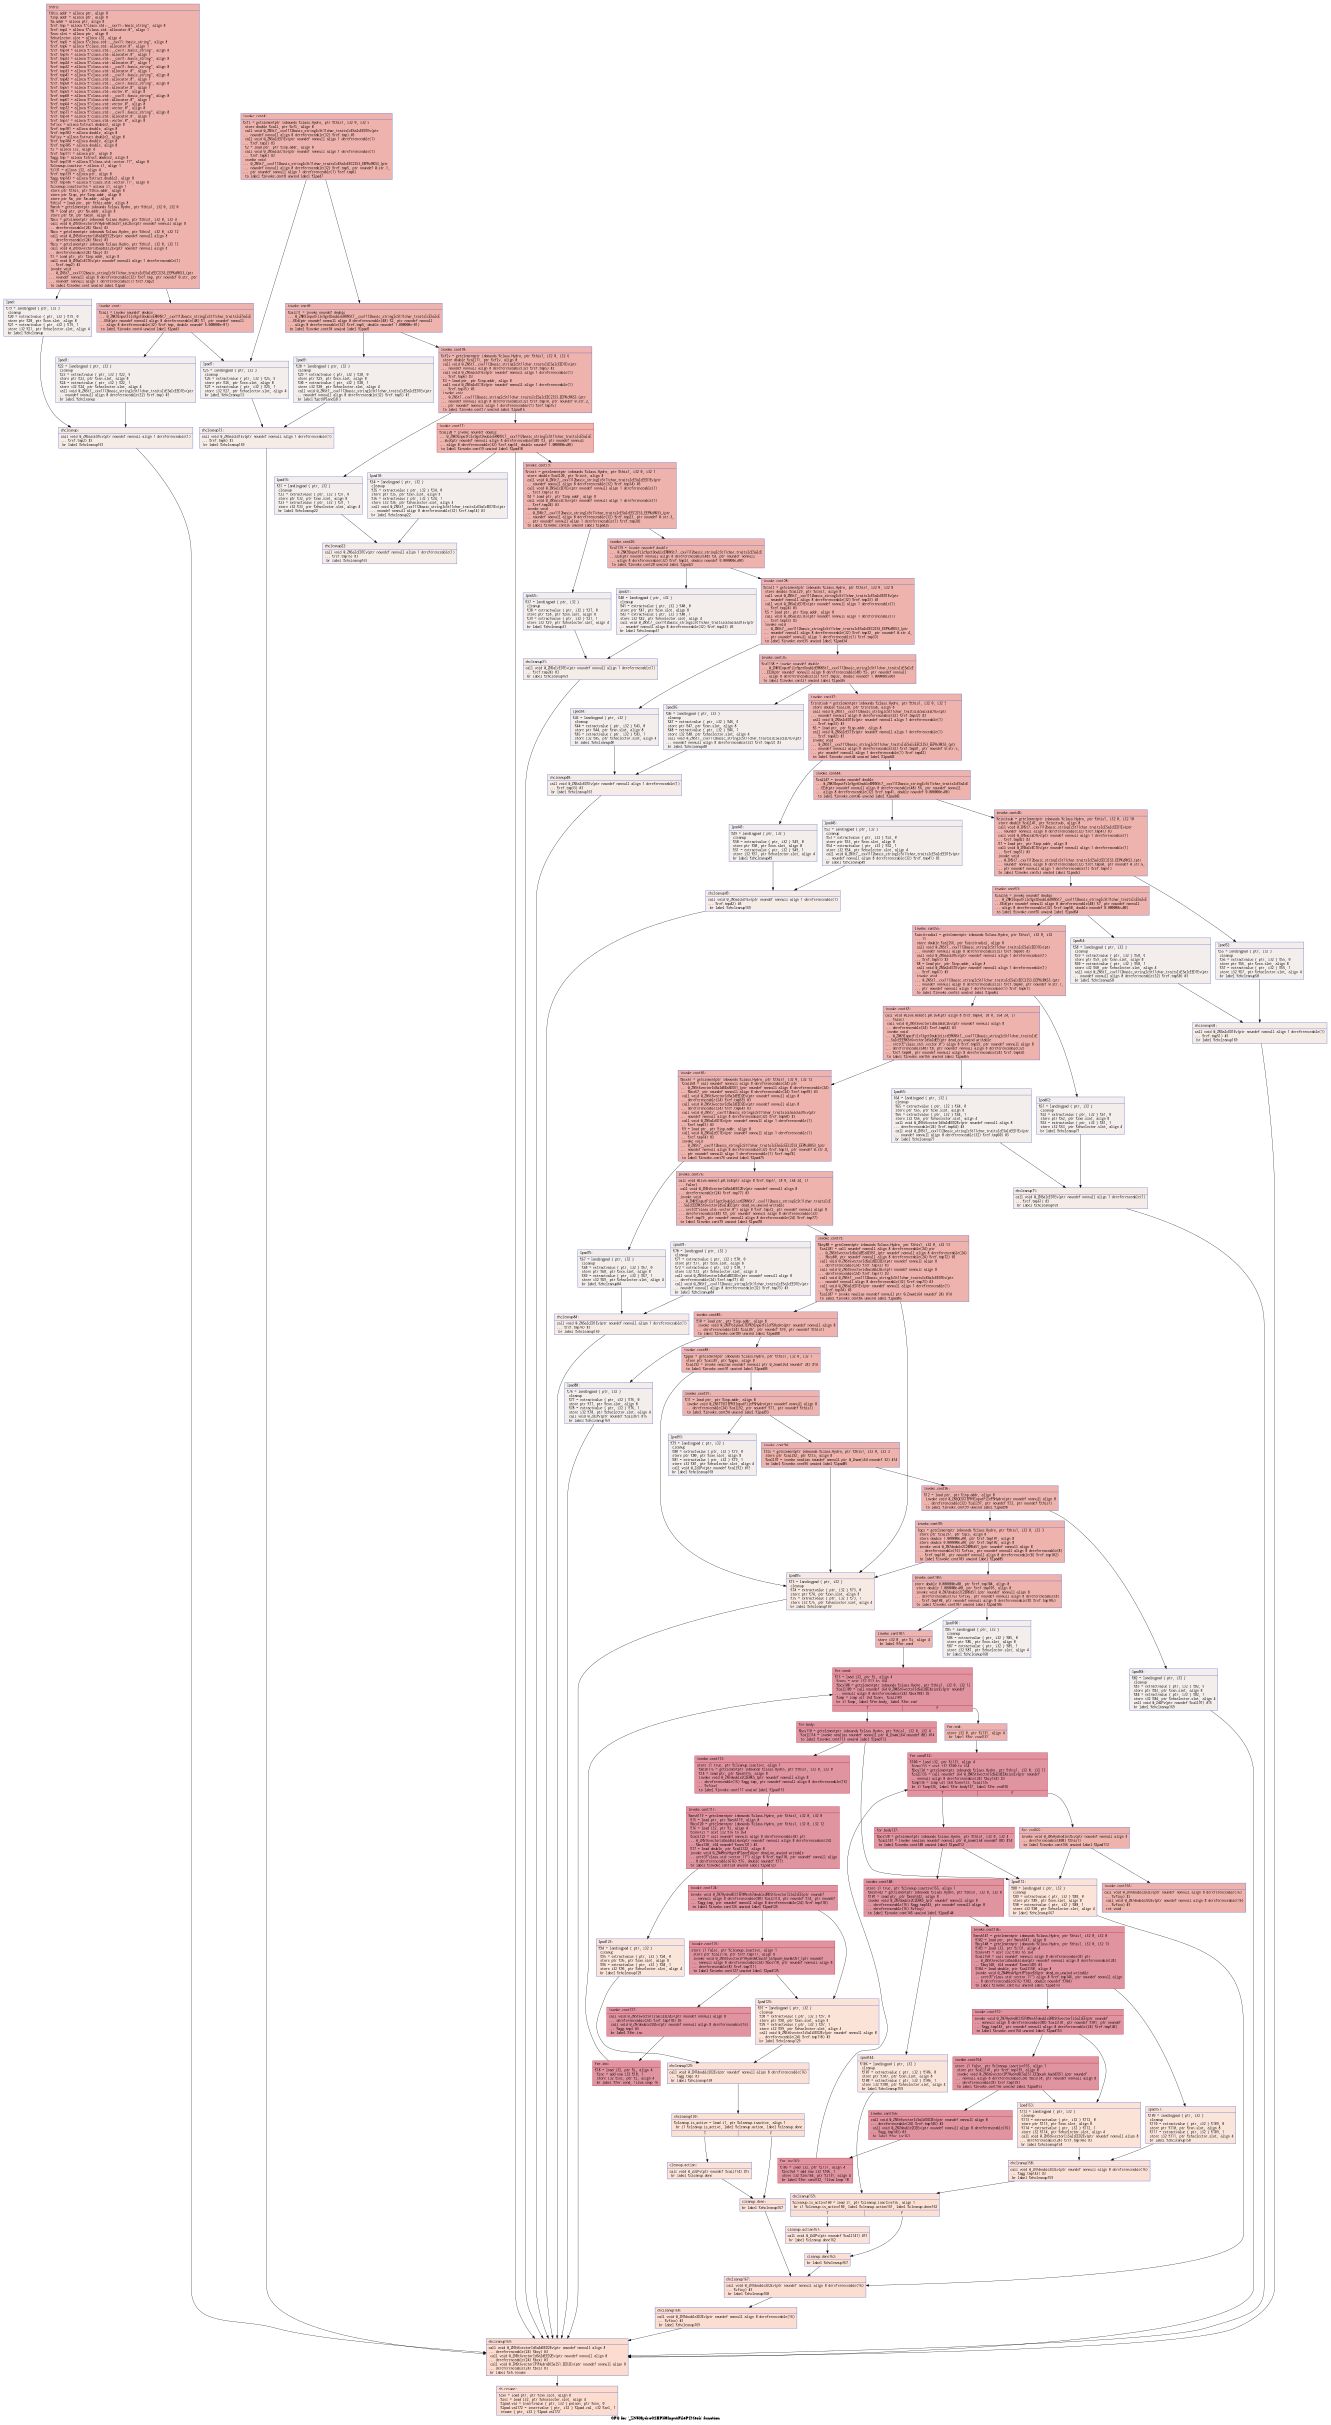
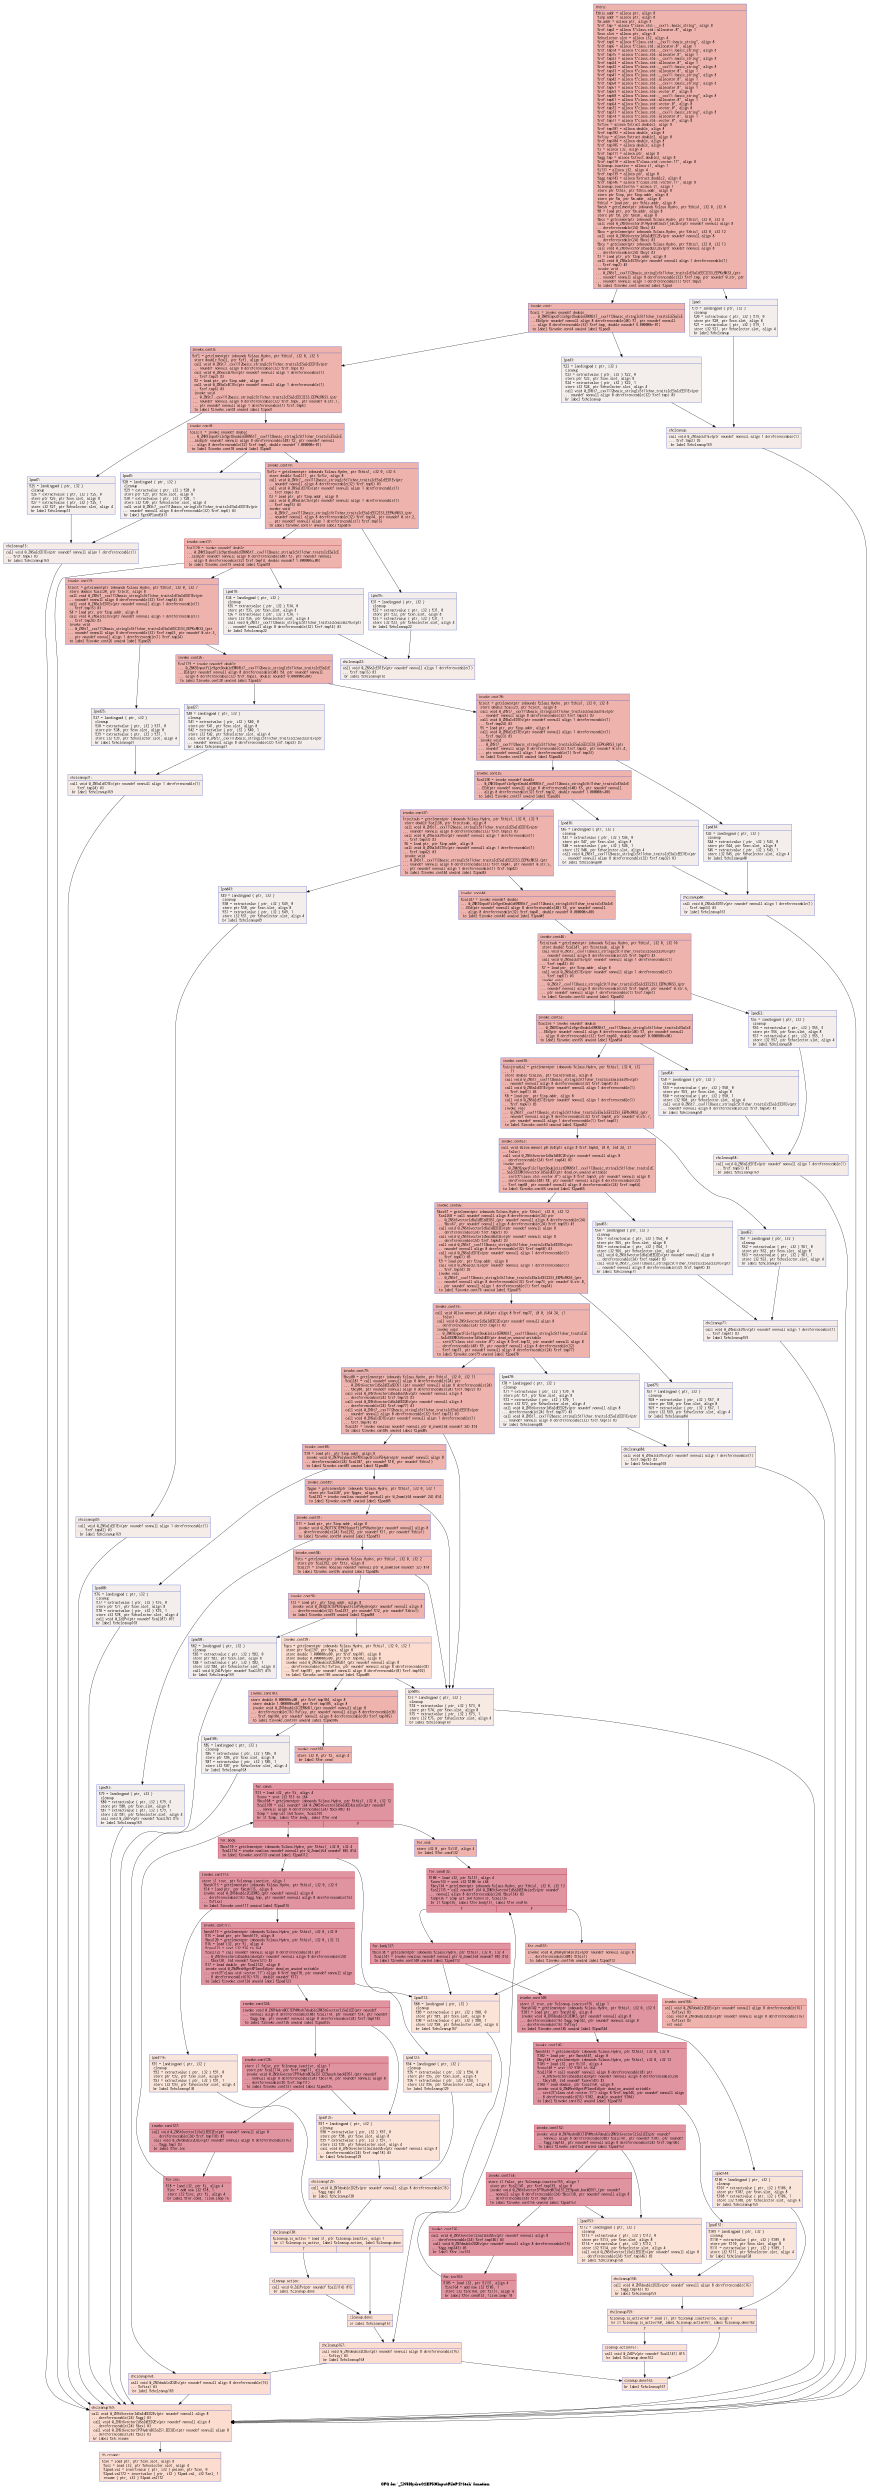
edge "invoke.cont:" -> "lpad7:": now "invoke.cont:" -> "invoke.cont4:"
node "lpad45:": removed
node "invoke.cont99:": fillcolor #d6524470 -> #f7af9170
node "invoke.cont166:": color #3d50c3ff -> #b70d28ff
edge "lpad106:" -> "ehcleanup168:": added
node "lpad116:": added
edge "lpad93:" -> "ehcleanup169:": added
edge "cleanup.done162:" -> "ehcleanup167:": reversed
node "ehcleanup169:": text "... dereferenceable(24) %bcy) #3" -> "... dereferenceable(24) %agg) #3"
